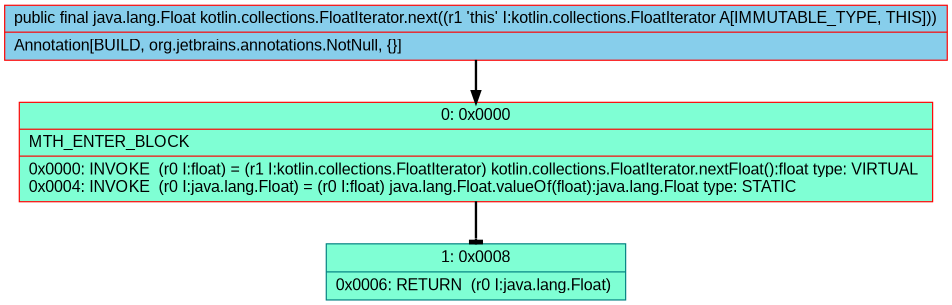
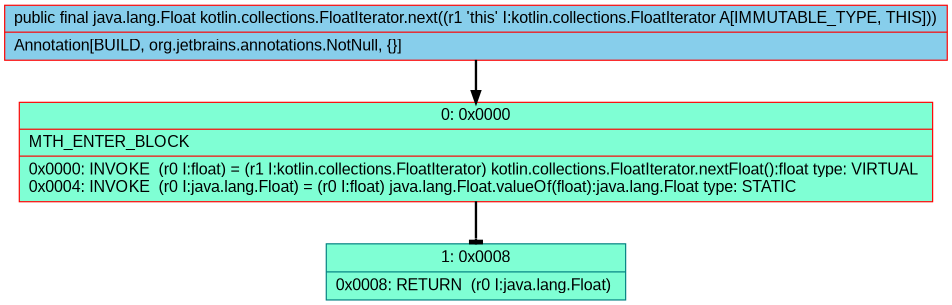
node "1: 0x0008": text "0x0006: RETURN  (r0 I:java.lang.Float)" -> "0x0008: RETURN  (r0 I:java.lang.Float)"
